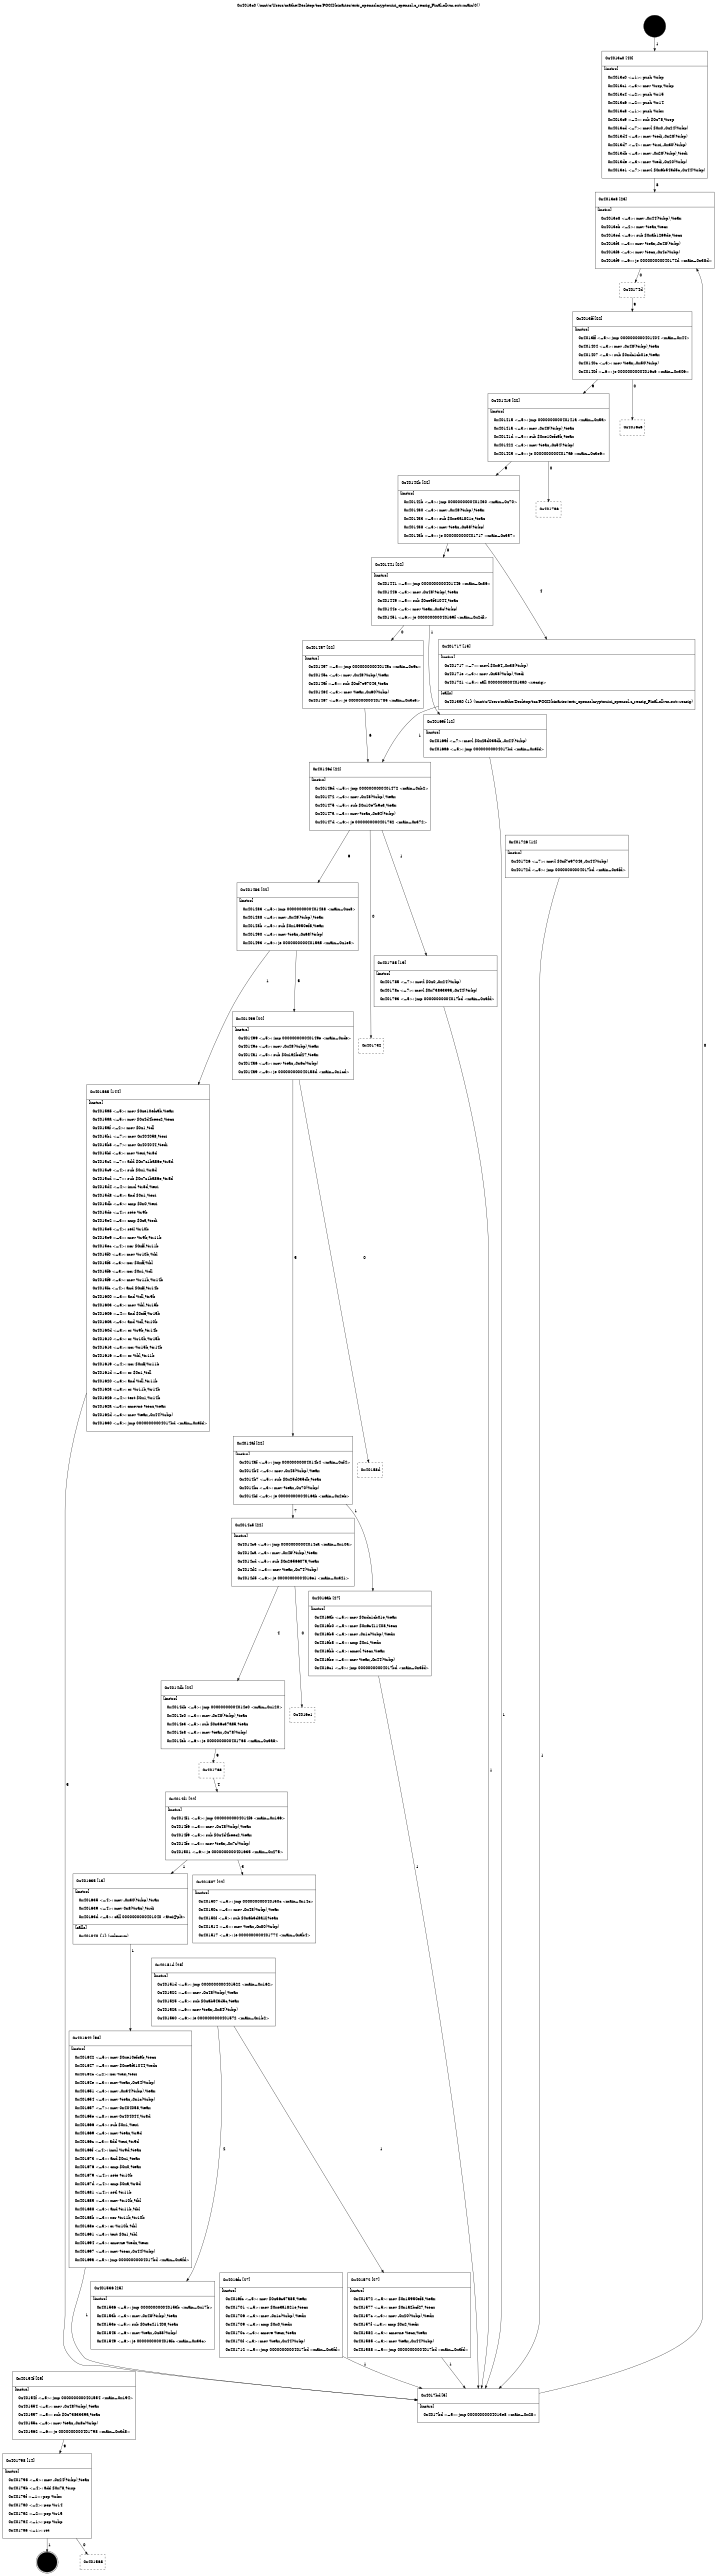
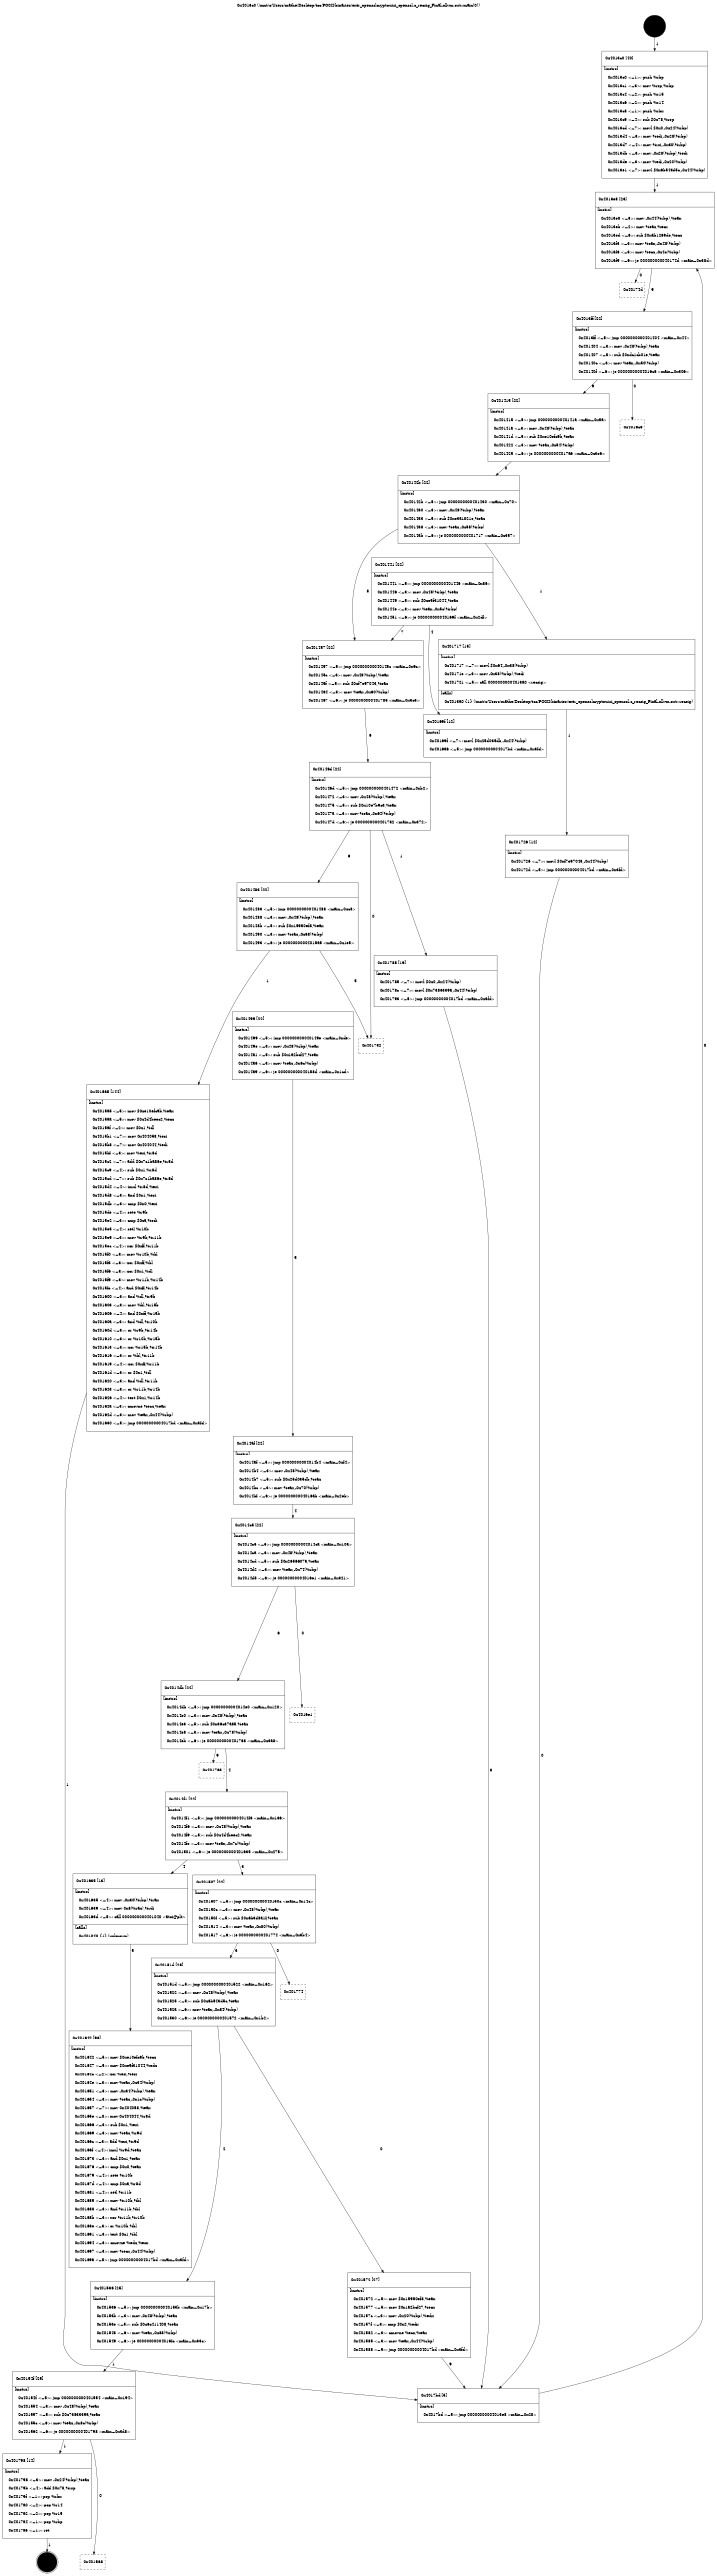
edge "0x4013c0 [40]" -> "0x4013e8 [23]": label " 8" -> " 1"
edge "0x40174d" -> "0x4013ff [22]": now "0x4013e8 [23]" -> "0x4013ff [22]"
edge "0x401415 [22]" -> "0x40142b [22]": label " 9" -> " 0"
node "0x4017a6": removed
edge "0x40142b [22]" -> "0x401441 [22]": now "0x40142b [22]" -> "0x401457 [22]"
edge "0x40142b [22]" -> "0x401717 [15]": label " 4" -> " 1"
edge "0x401441 [22]" -> "0x401457 [22]": label " 0" -> " 7"
edge "0x401441 [22]" -> "0x40169f [12]": label " 1" -> " 4"
edge "0x401717 [15]" -> "0x40146d [22]": now "0x401717 [15]" -> "0x401726 [12]"
edge "0x401483 [22]" -> "0x401499 [22]": now "0x401483 [22]" -> "0x401732"
node "0x40158d": removed
edge "0x4014af [22]" -> "0x4014c5 [22]": label " 7" -> " 4"
edge "0x40169f [12]" -> "0x4017bd [5]": removed, label "1"
edge "0x4014c5 [22]" -> "0x4014db [22]": label " 4" -> " 6"
node "0x4016ab [27]": removed
edge "0x401726 [12]" -> "0x4017bd [5]": label " 1" -> " 0"
edge "0x401785 [19]" -> "0x4017bd [5]": label " 1" -> " 3"
edge "0x401768" -> "0x4014f1 [22]": now "0x4014db [22]" -> "0x4014f1 [22]"
edge "0x4015a5 [144]" -> "0x4017bd [5]": label " 5" -> " 1"
edge "0x4014f1 [22]" -> "0x401635 [13]": label " 1" -> " 4"
edge "0x401507 [22]" -> "0x40151d [25]": added, label "3"
edge "0x401635 [13]" -> "0x401642 [93]": label " 1" -> " 5"
node "0x401774": added
edge "0x40151d [25]" -> "0x401572 [27]": label " 1" -> " 0"
node "0x4016fc [27]": removed
edge "0x401536 [25]" -> "0x40154f [25]": added, label "1"
edge "0x401642 [93]" -> "0x4017bd [5]": removed, label "1"
edge "0x401572 [27]" -> "0x4017bd [5]": label " 1" -> " 9"
edge "0x40154f [25]" -> "0x401798 [14]": label " 9" -> " 1"
edge "0x401798 [14]" -> "0x401568": now "0x40154f [25]" -> "0x401568"
